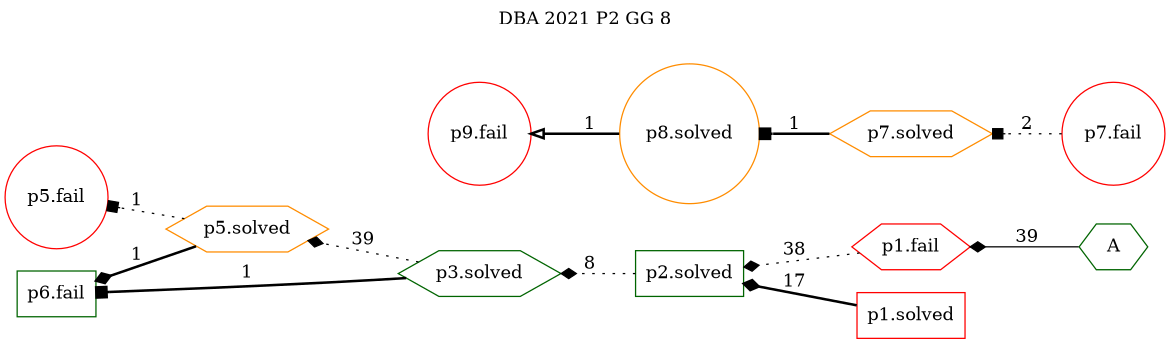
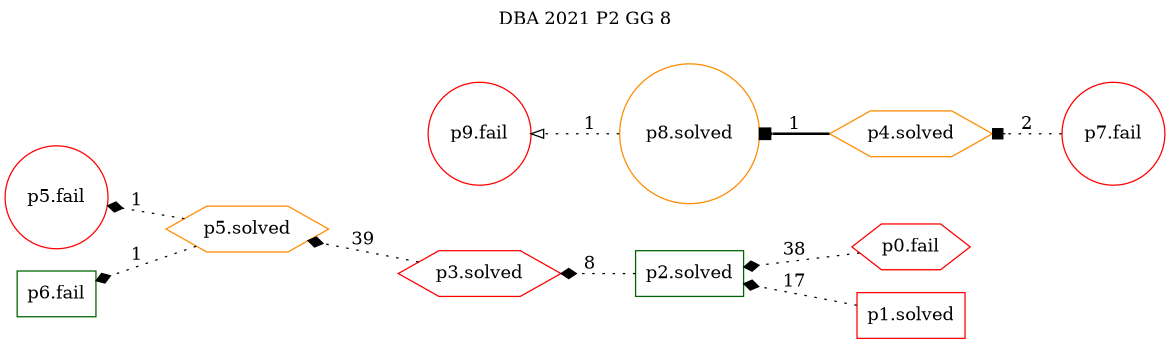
edge "p8.solved" -> "p9.fail": style bold -> dotted
node "p7.solved": label "p7.solved" -> "p4.solved"
edge "p5.solved" -> "p5.fail": arrowhead box -> diamond
node "p1.fail": label "p1.fail" -> "p0.fail"
node "A": removed
edge "p5.solved" -> "p6.fail": style bold -> dotted
node "p3.solved": color darkgreen -> red
edge "p3.solved" -> "p6.fail": removed, label "1"
edge "p1.solved" -> "p2.solved": style bold -> dotted
